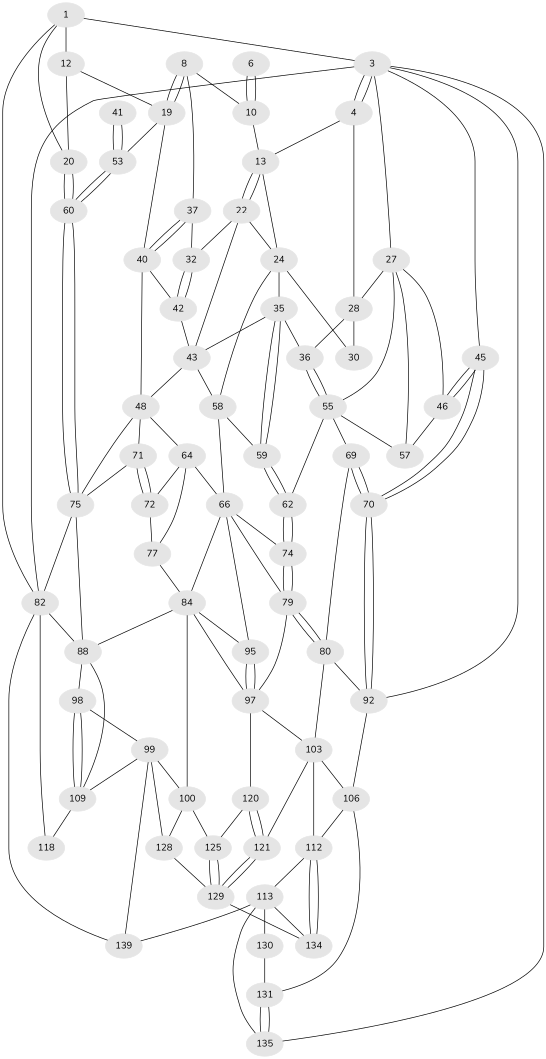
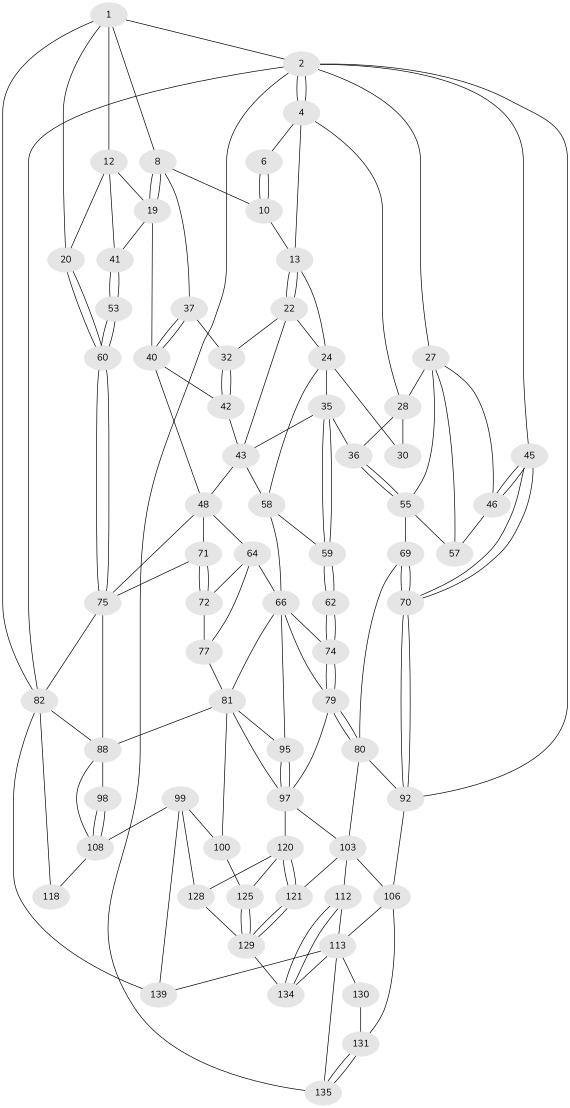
node "3": label "3" -> "2"
edge "1" -- "8": added
edge "19" -- "53": now "19" -- "41"
edge "4" -- "6": added
edge "12" -- "41": added
edge "55" -- "62": removed
node "84": label "84" -> "81"
edge "98" -- "99": removed
node "109": label "109" -> "108"
edge "100" -- "128": now "120" -- "128"
edge "106" -- "112": now "106" -- "113"
